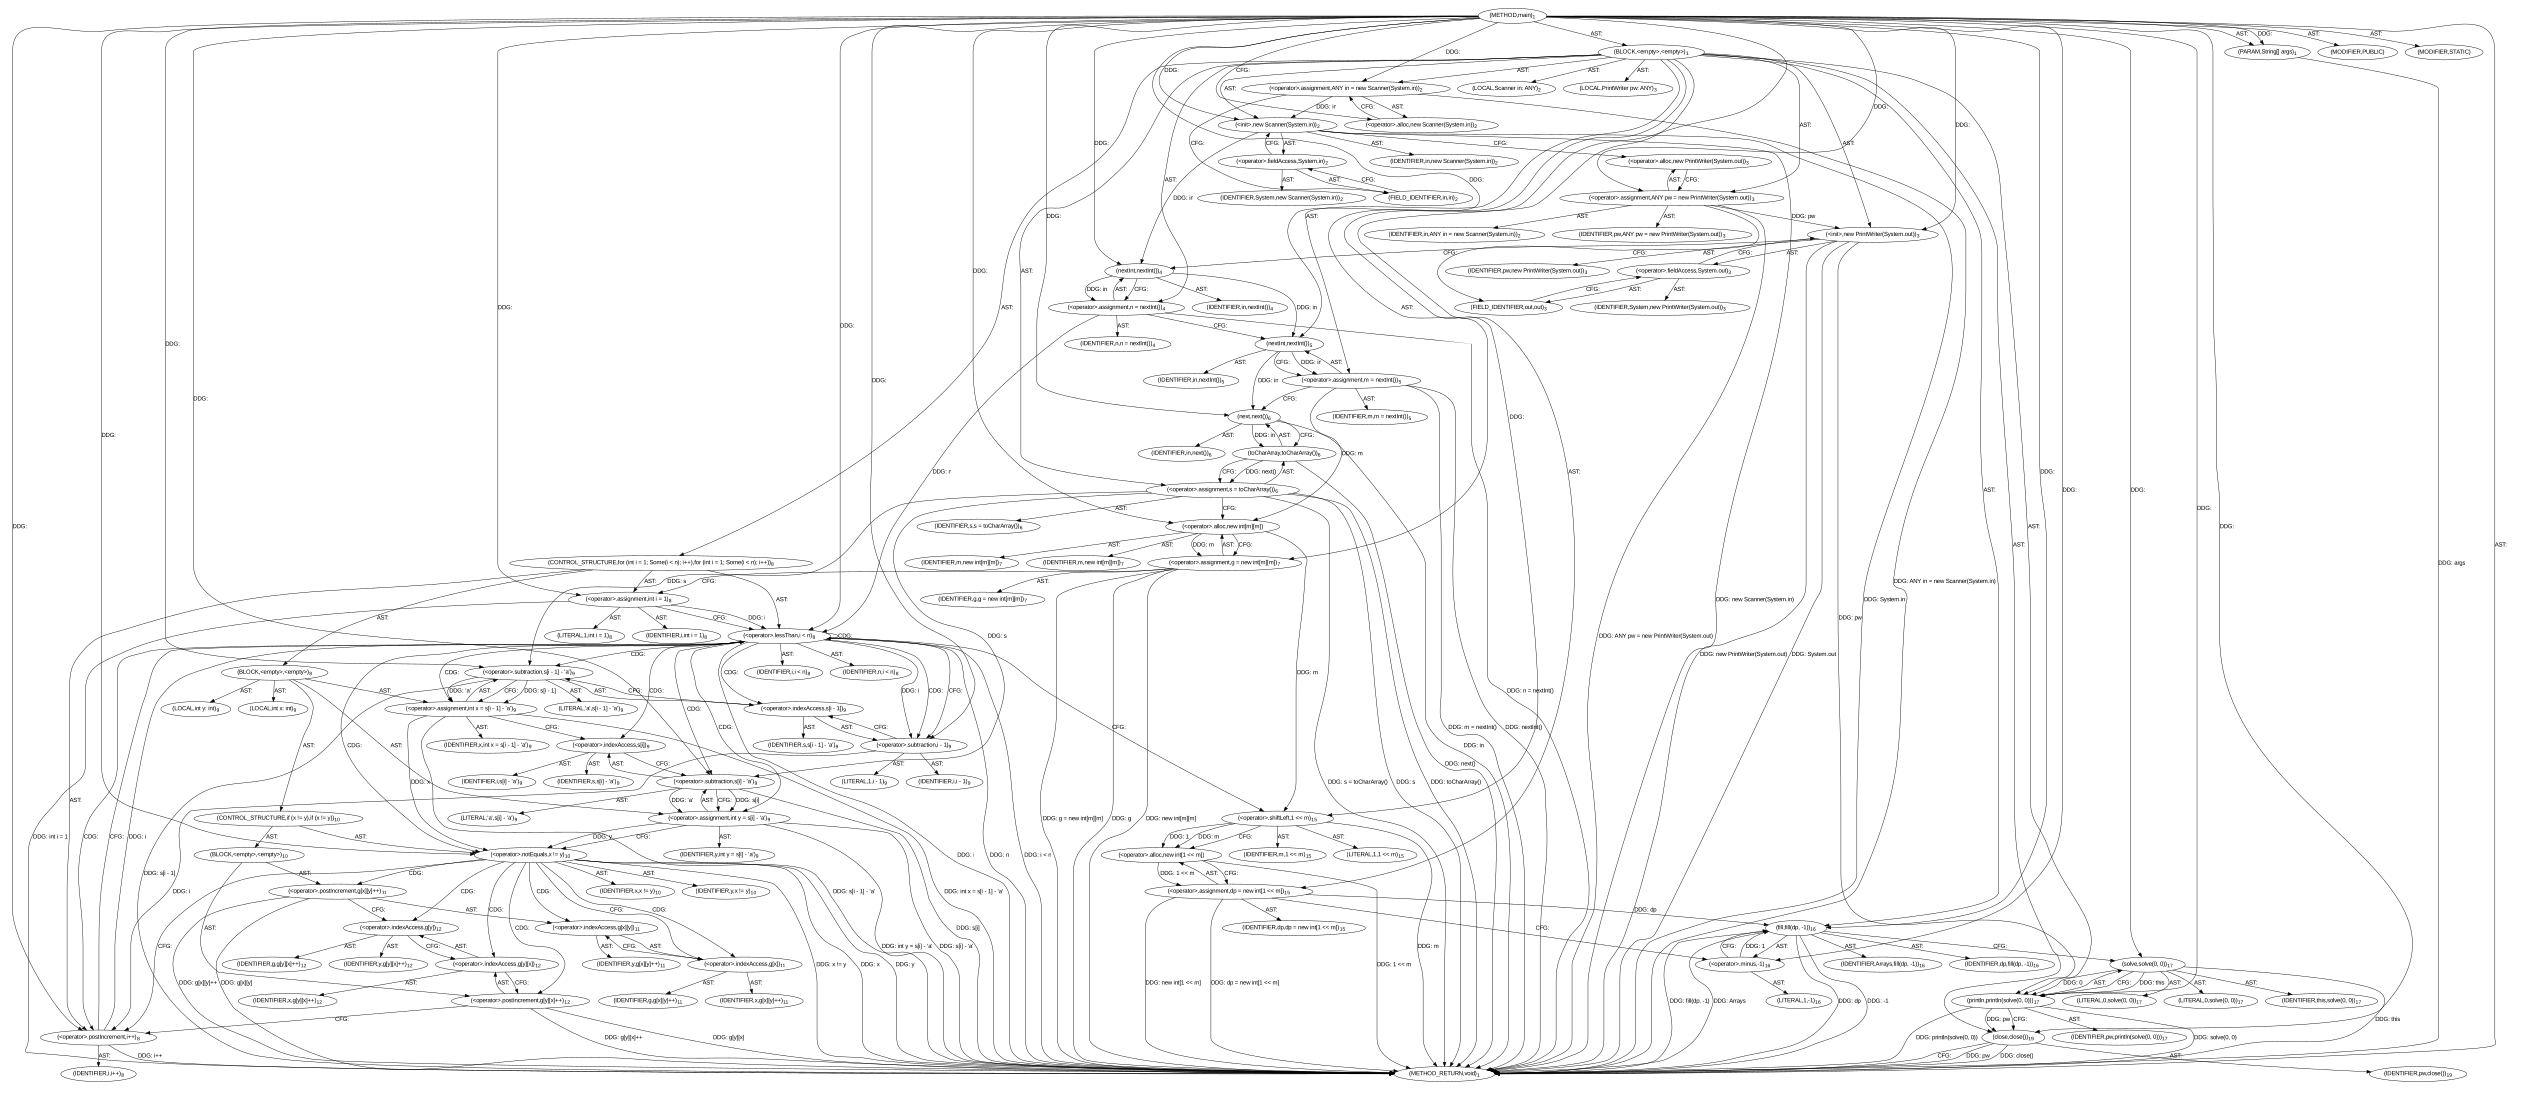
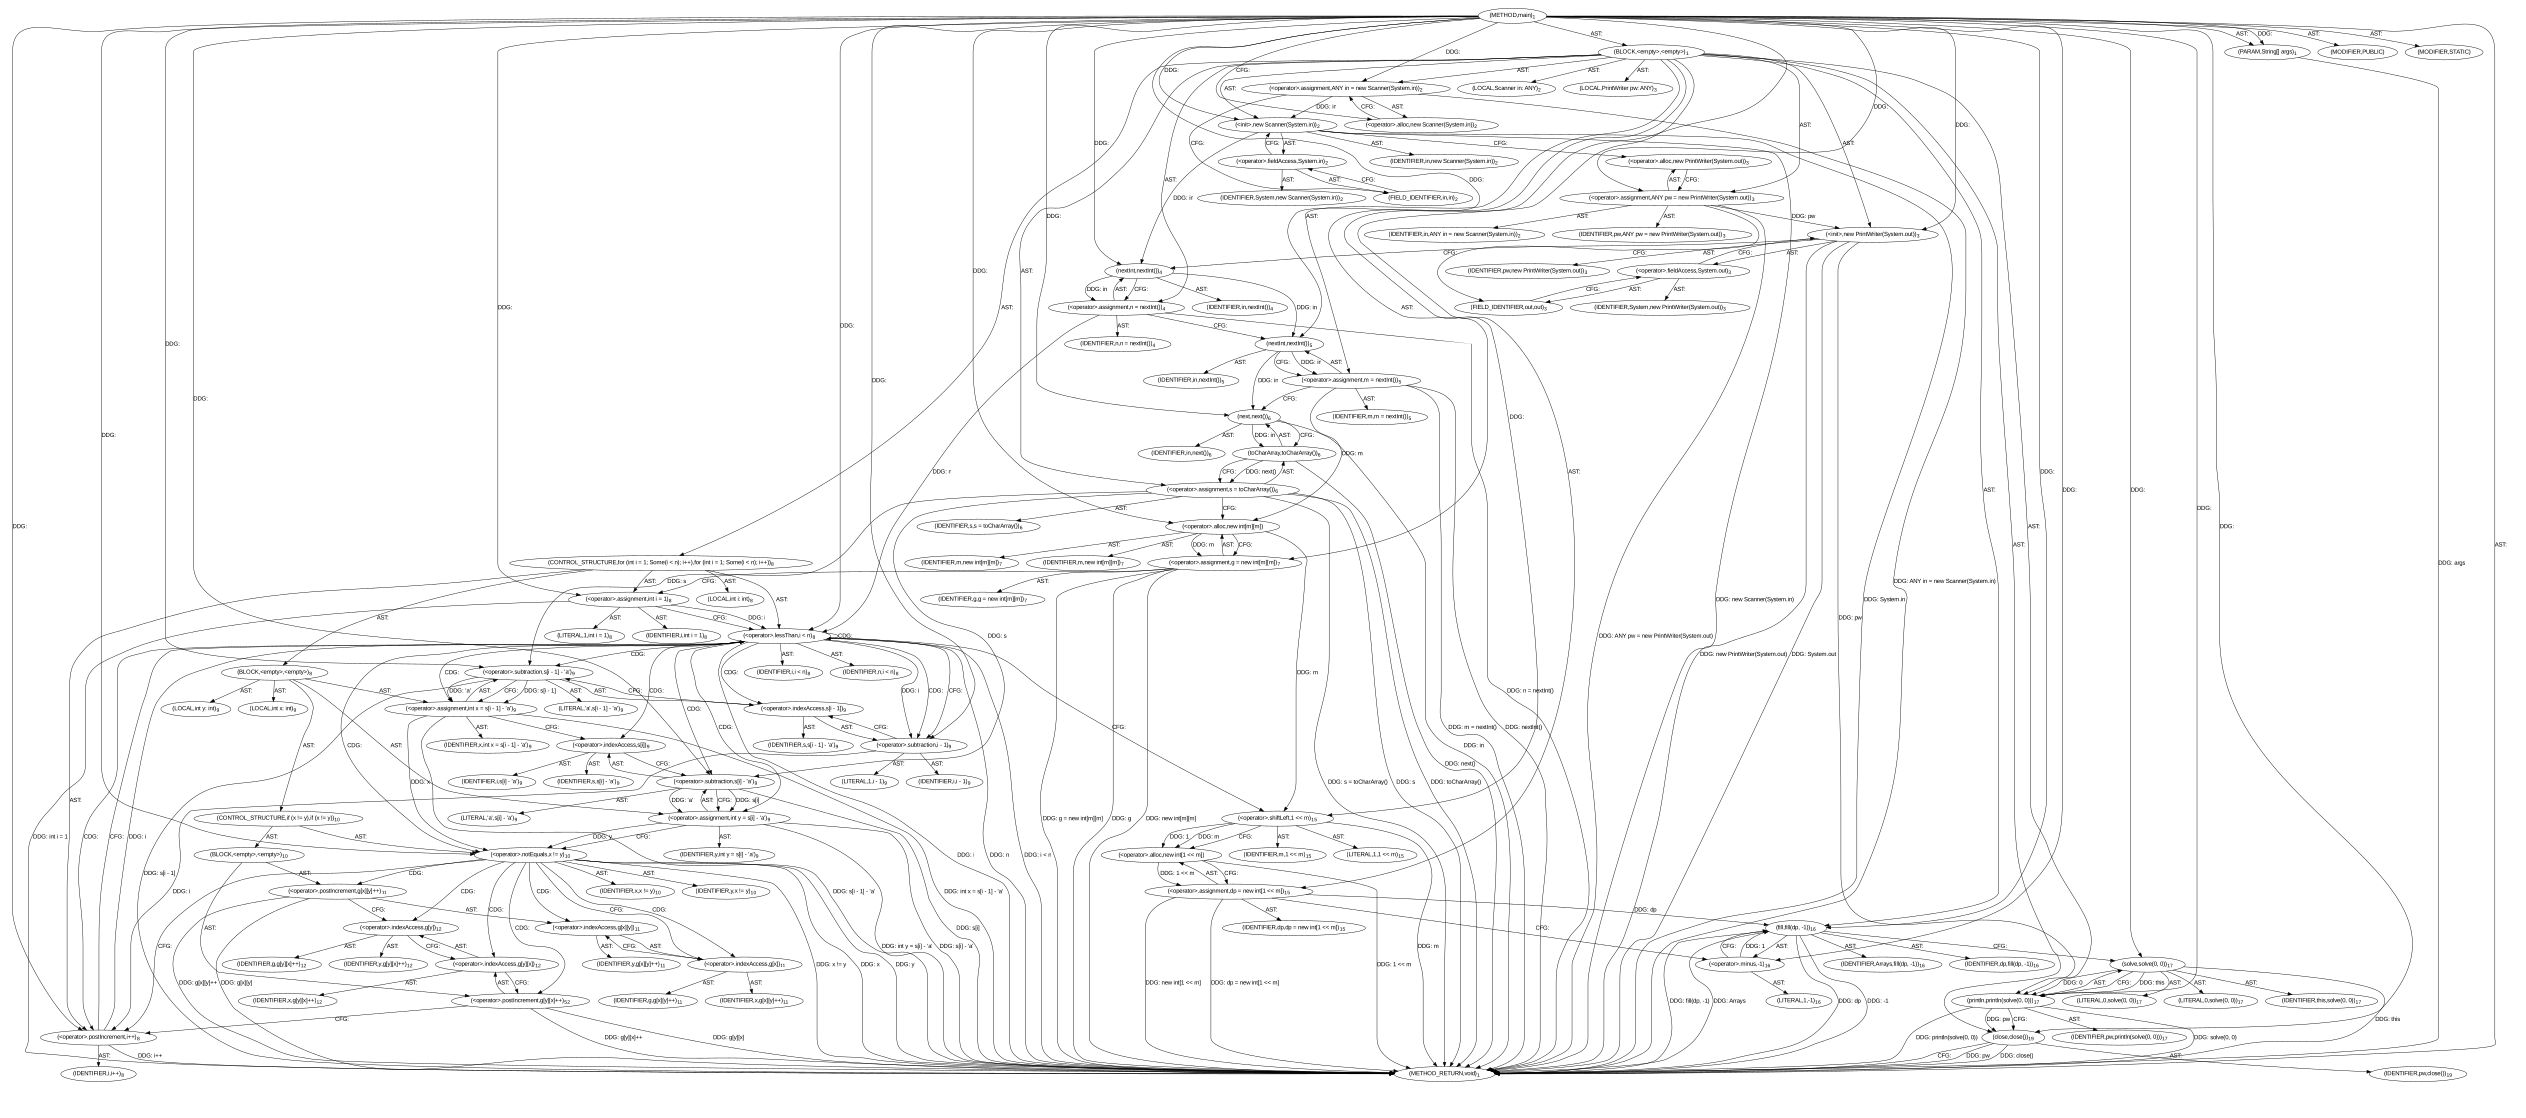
node "(LOCAL,int i: int)": added
node "(<operator>.postIncrement,g[y][x]++)": text "12" -> "52"
